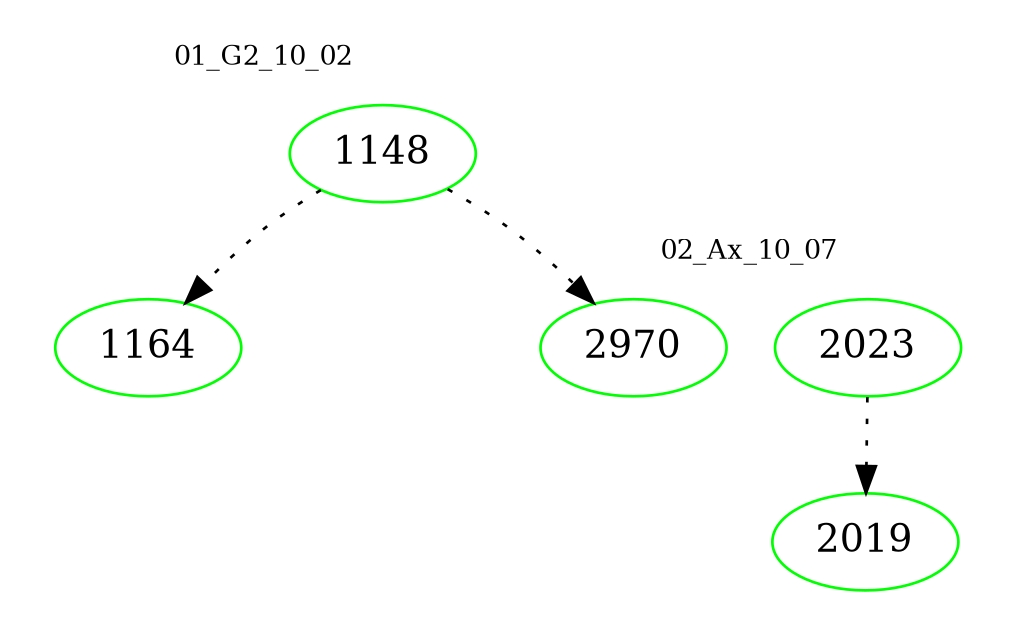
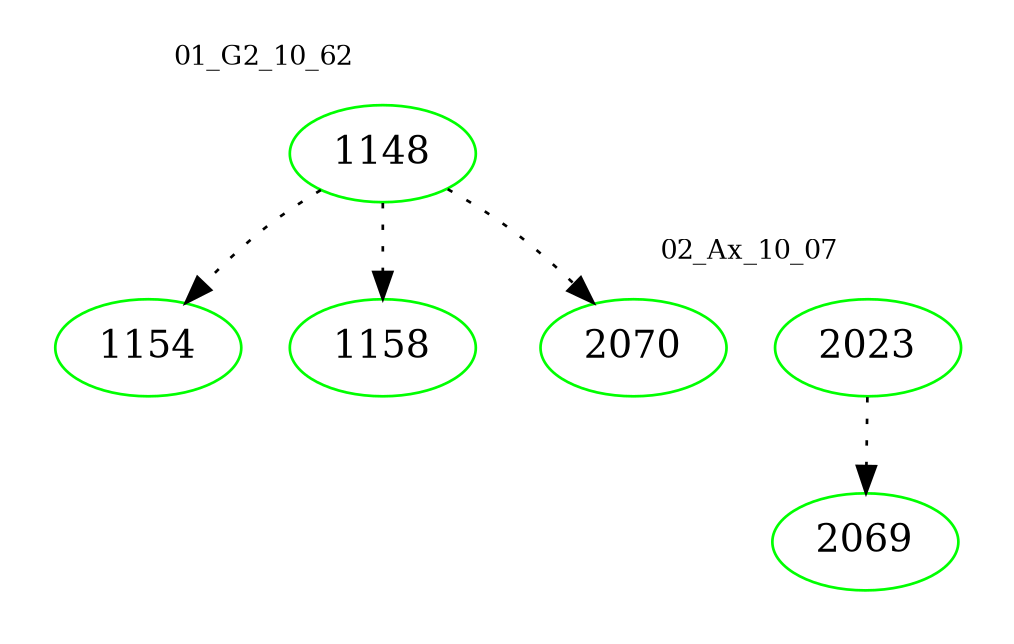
cluster "01_G2_10_02": label "01_G2_10_02" -> "01_G2_10_62"
node "1164": label "1164" -> "1154"
node "1158": added
node "2970": label "2970" -> "2070"
node "2019": label "2019" -> "2069"
